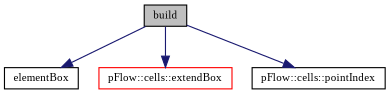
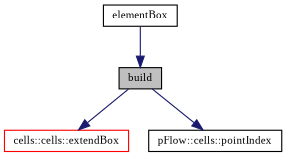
edge "build" -> "elementBox": reversed
node "pFlow::cells::extendBox": label "pFlow::cells::extendBox" -> "cells::cells::extendBox"
